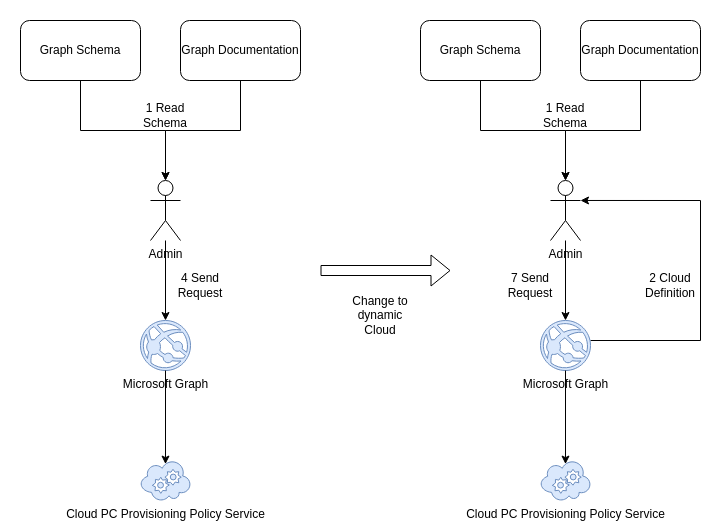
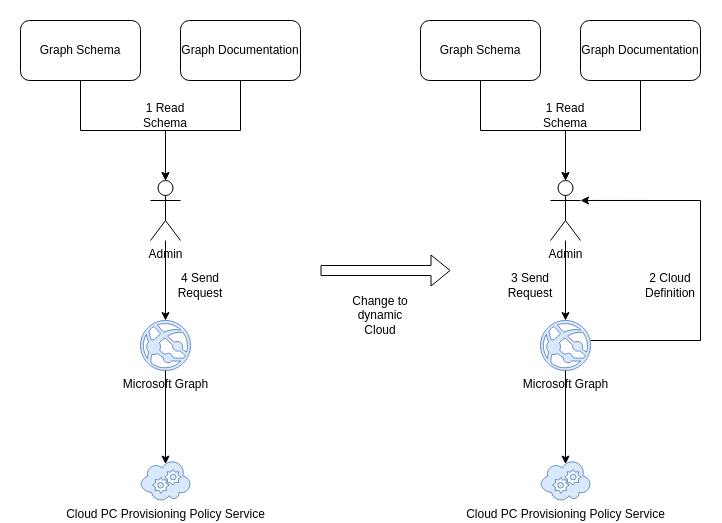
node "7 Send Request": label "7 Send Request" -> "3 Send Request"
